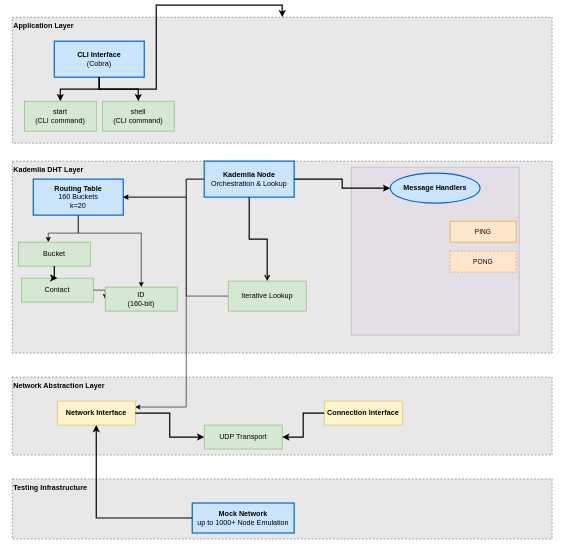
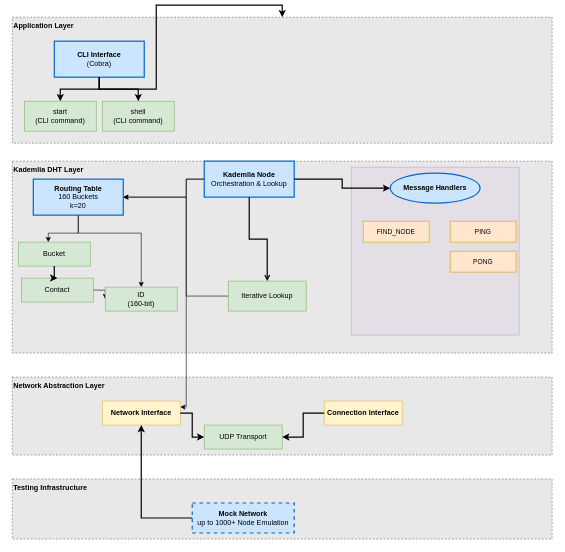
node "FIND_NODE": added
node "PONG": style dashed -> solid
node "Network Interface": moved (96, 413) -> (141, 413)
node "Mock Network up to 1000+ Node Emulation": style solid -> dashed
